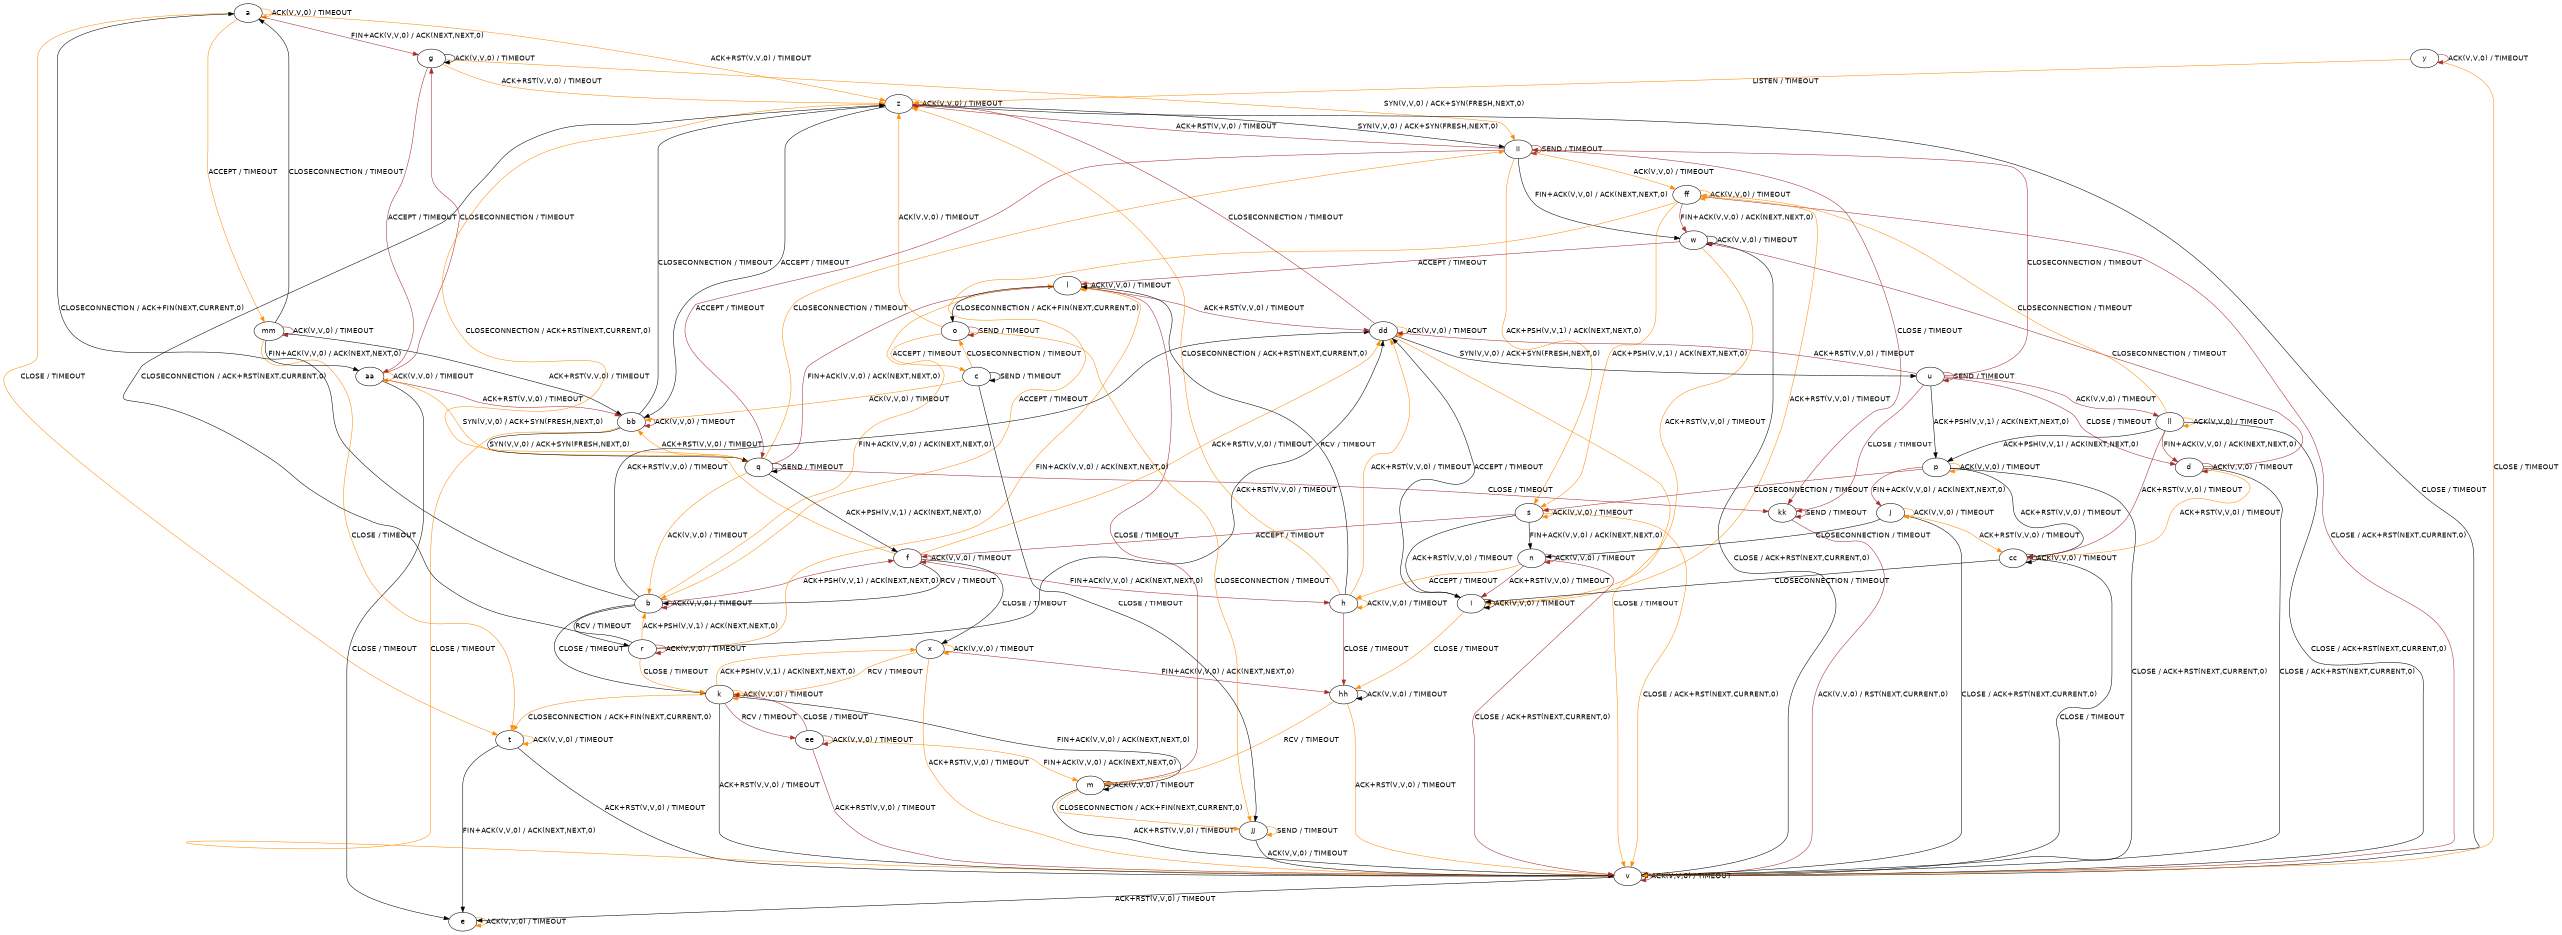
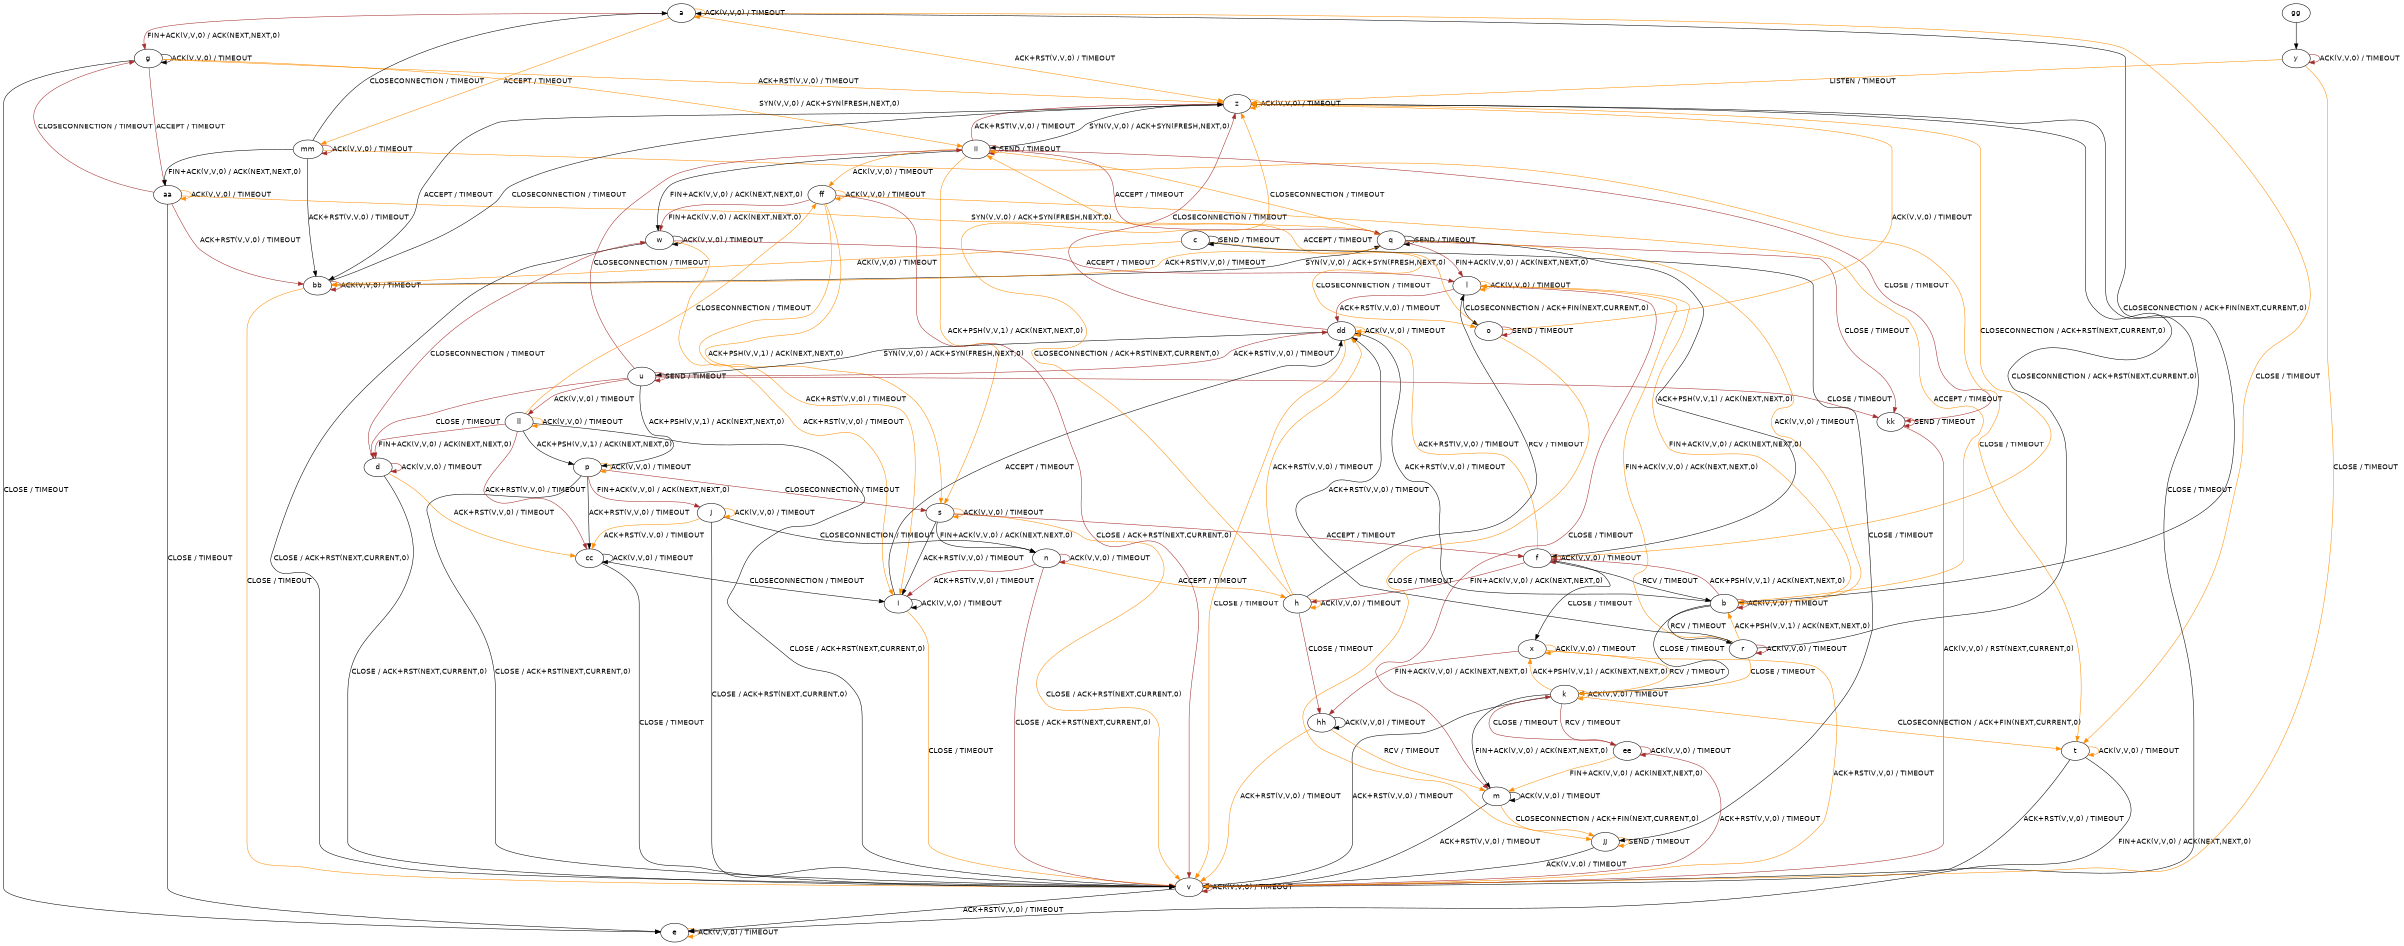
node "gg": added
edge "o" -> "c": now "o" -> "ii"
edge "o" -> "jj": label "CLOSECONNECTION / TIMEOUT" -> "CLOSE / TIMEOUT"
edge "i" -> "hh": now "i" -> "v"
edge "g" -> "e": added, label "CLOSE / TIMEOUT"
